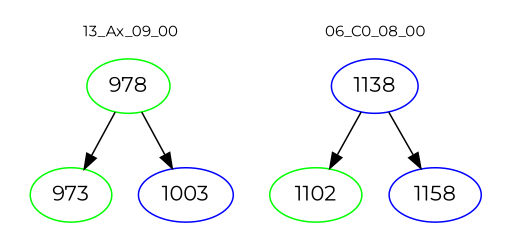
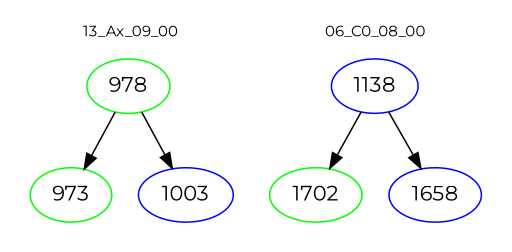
node "1102": label "1102" -> "1702"
node "1158": label "1158" -> "1658"
